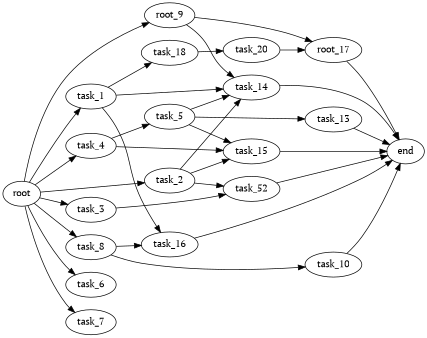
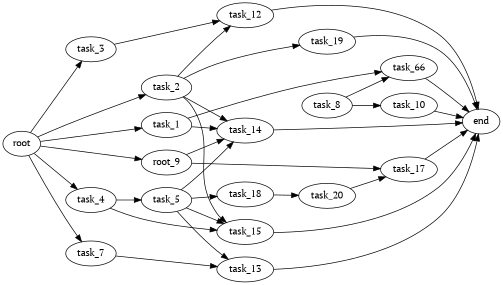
node "task_19": added
node "root_17": label "root_17" -> "task_17"
edge "task_1" -> "task_18": now "task_5" -> "task_18"
node "task_52": label "task_52" -> "task_12"
edge "root" -> "task_8": removed
node "task_16": label "task_16" -> "task_66"
edge "task_7" -> "task_13": added
node "task_6": removed
